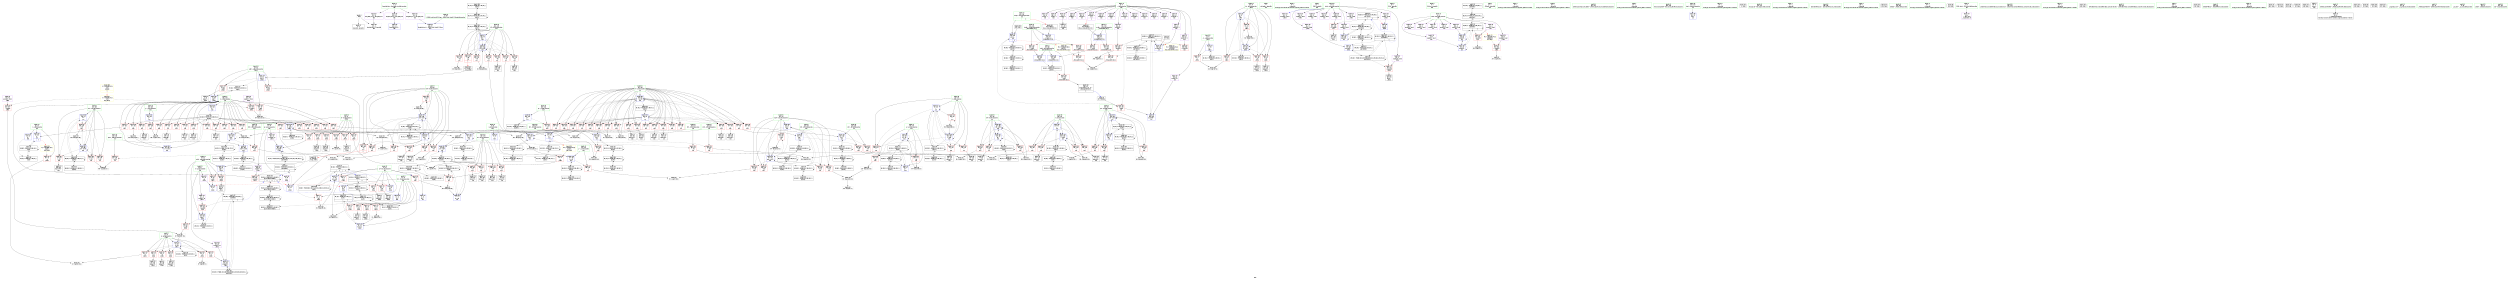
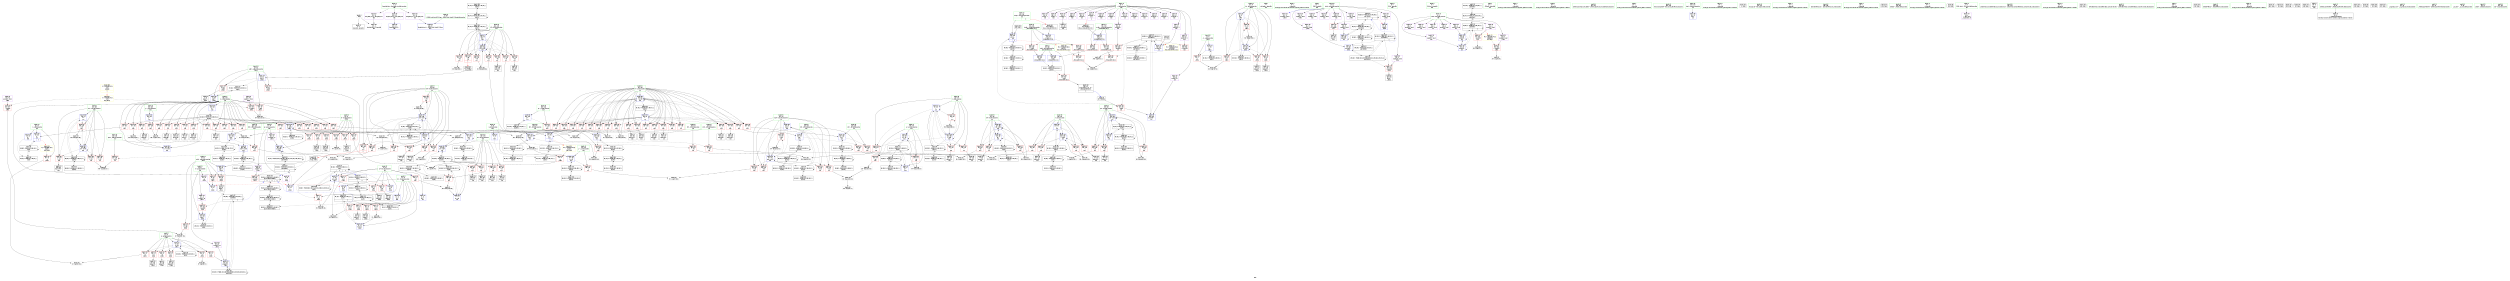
node "NodeID: 114": added
